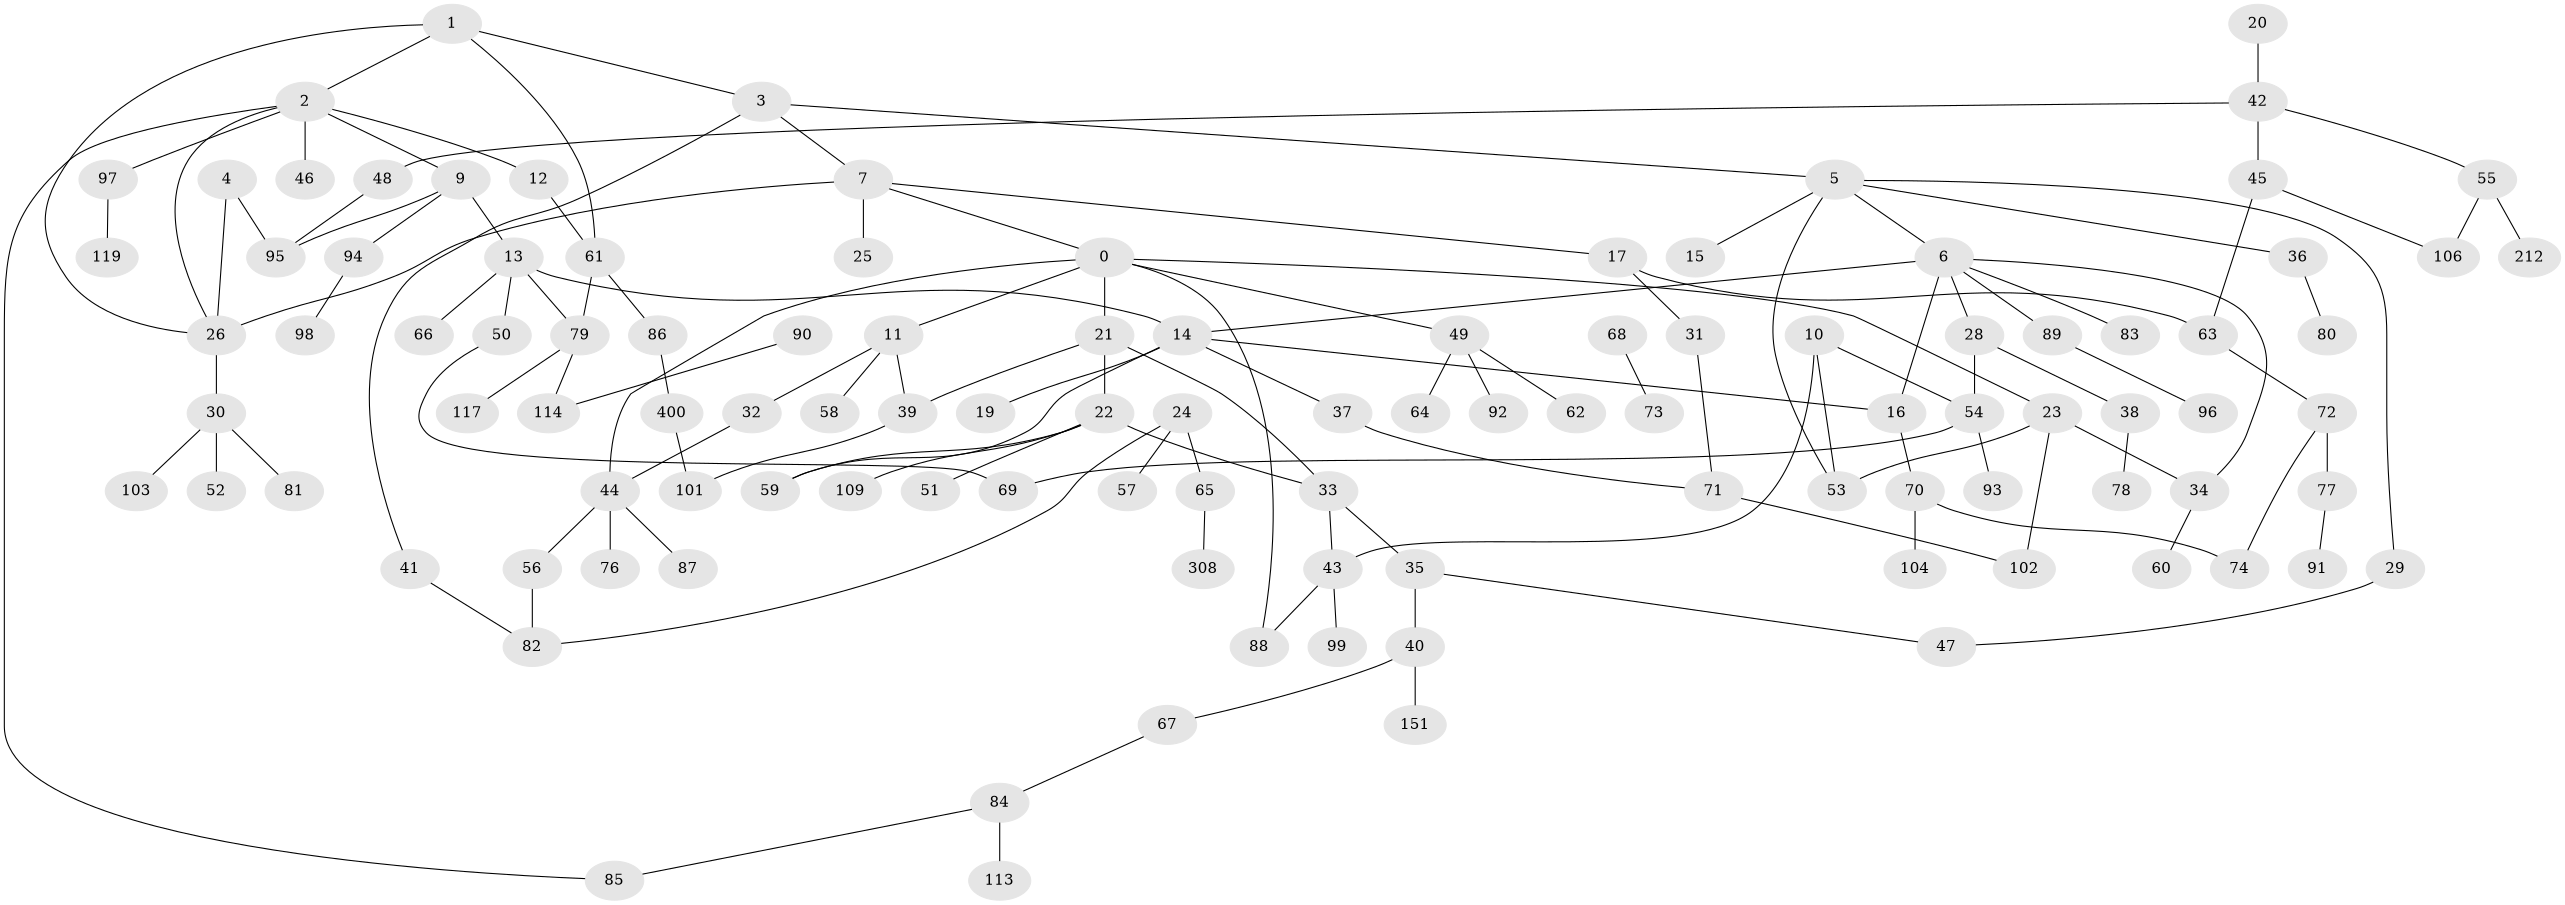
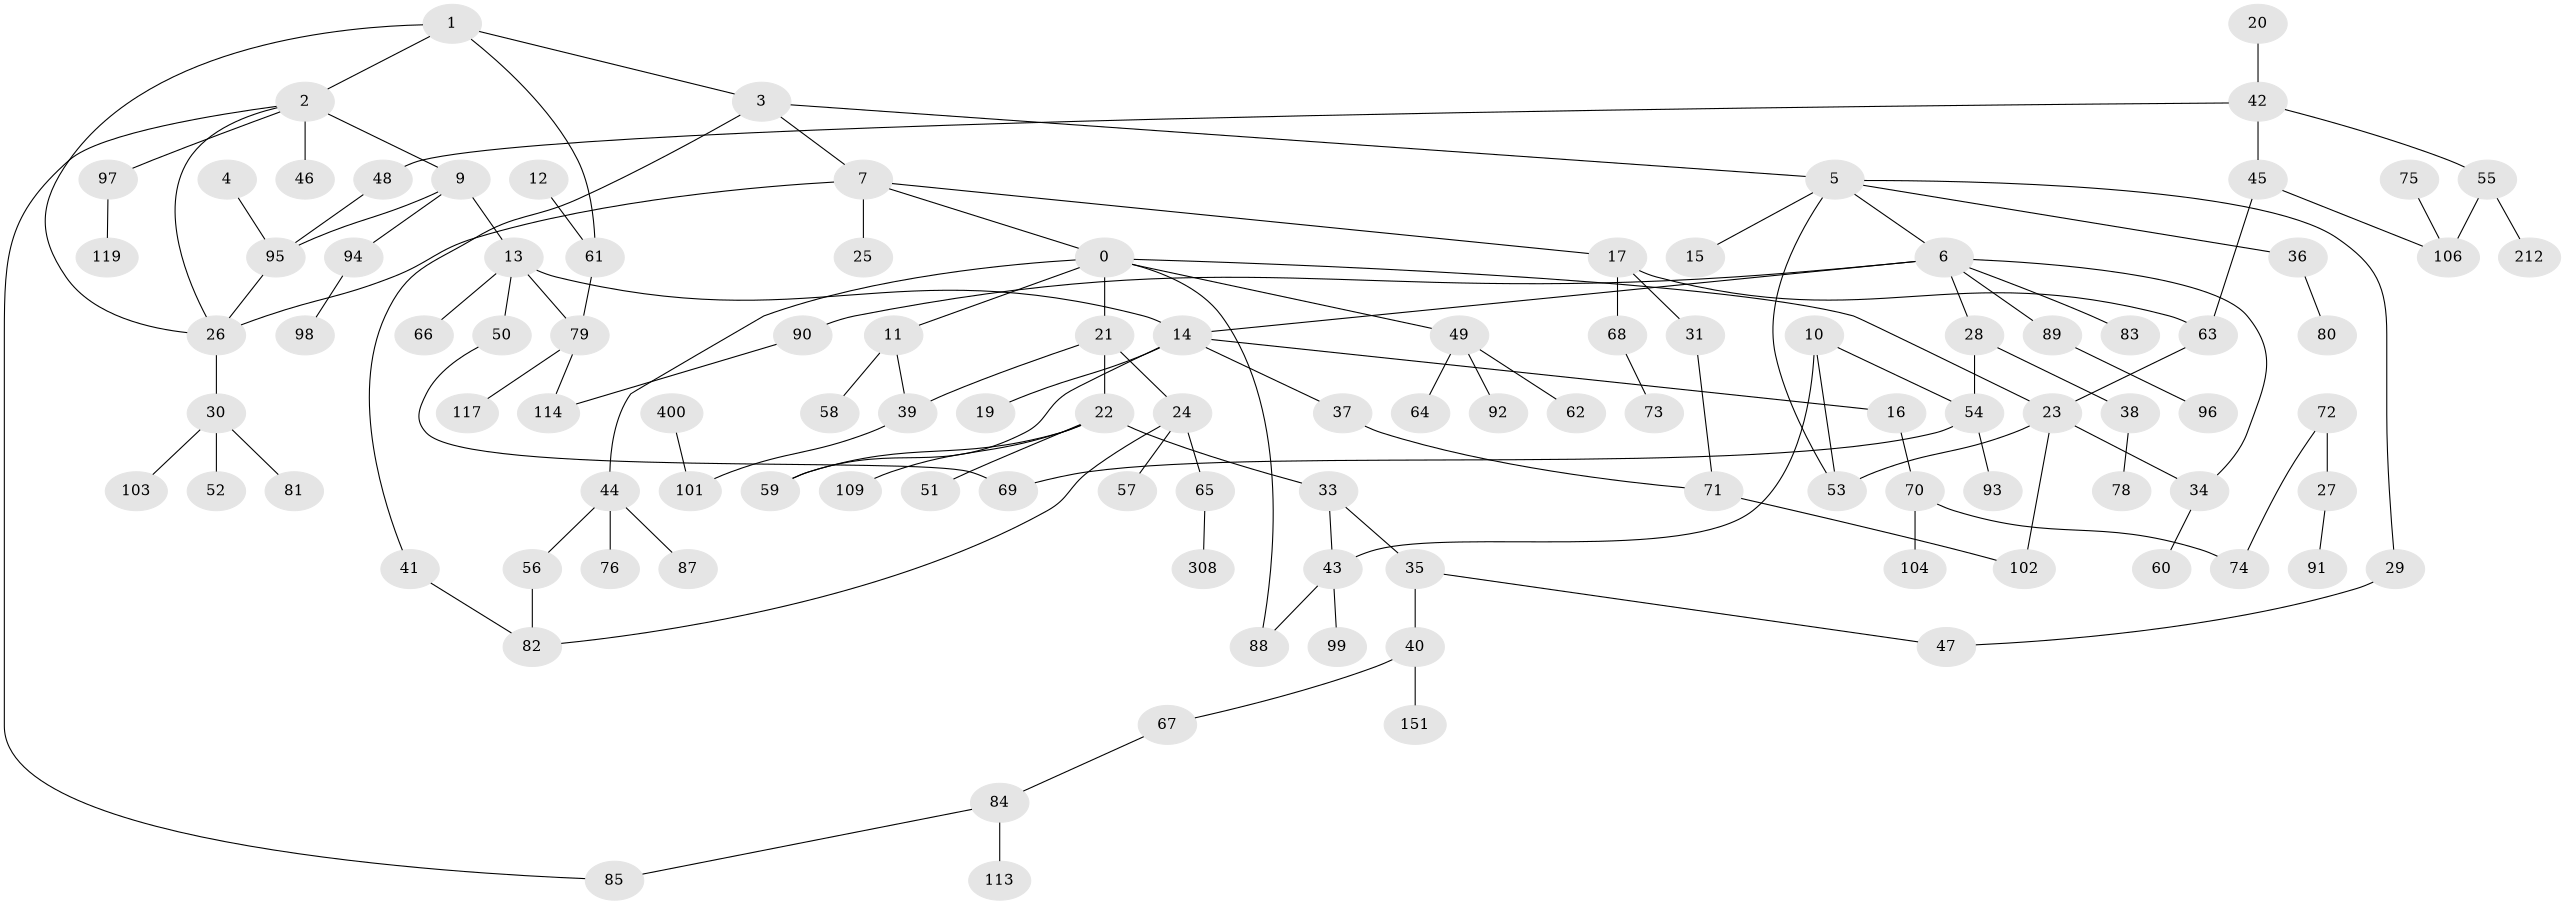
edge "2" -- "12": removed
node "75": added
edge "4" -- "26": now "95" -- "26"
edge "17" -- "68": added
node "86": removed
edge "6" -- "16": now "6" -- "90"
edge "63" -- "72": now "63" -- "23"
edge "21" -- "33": now "21" -- "24"
node "32": removed
node "77": label "77" -> "27"
